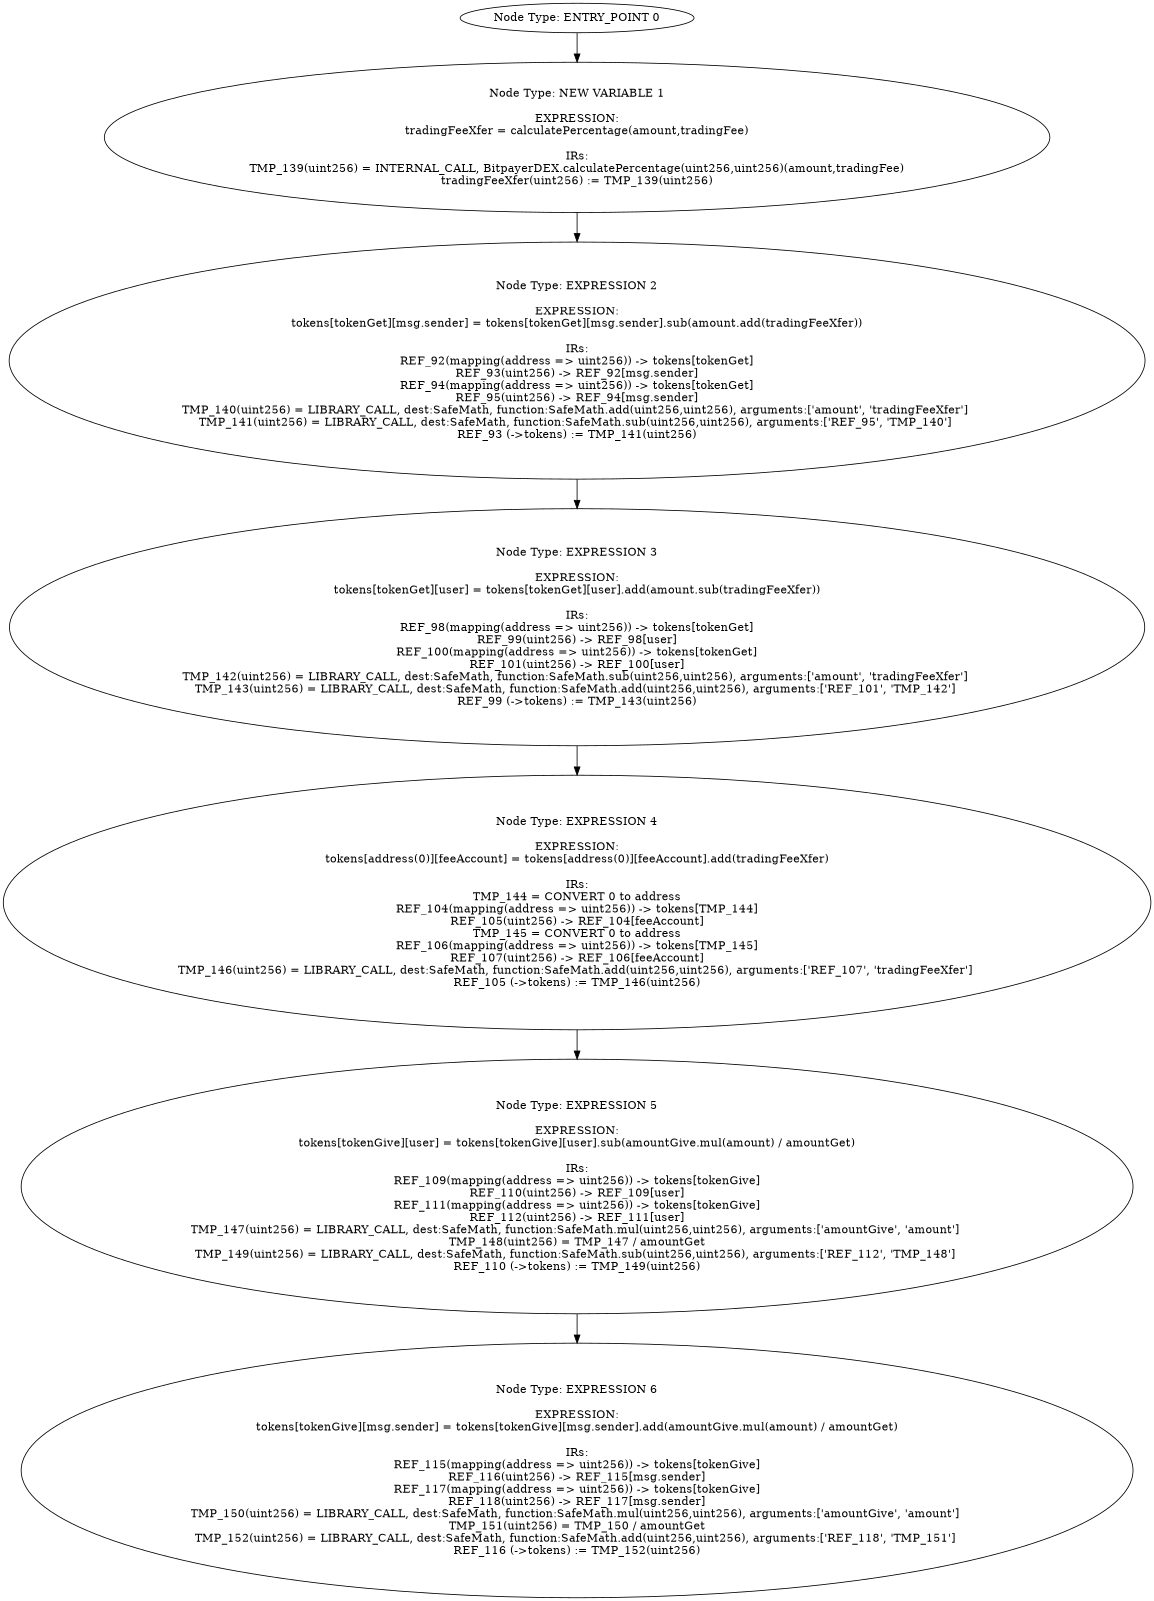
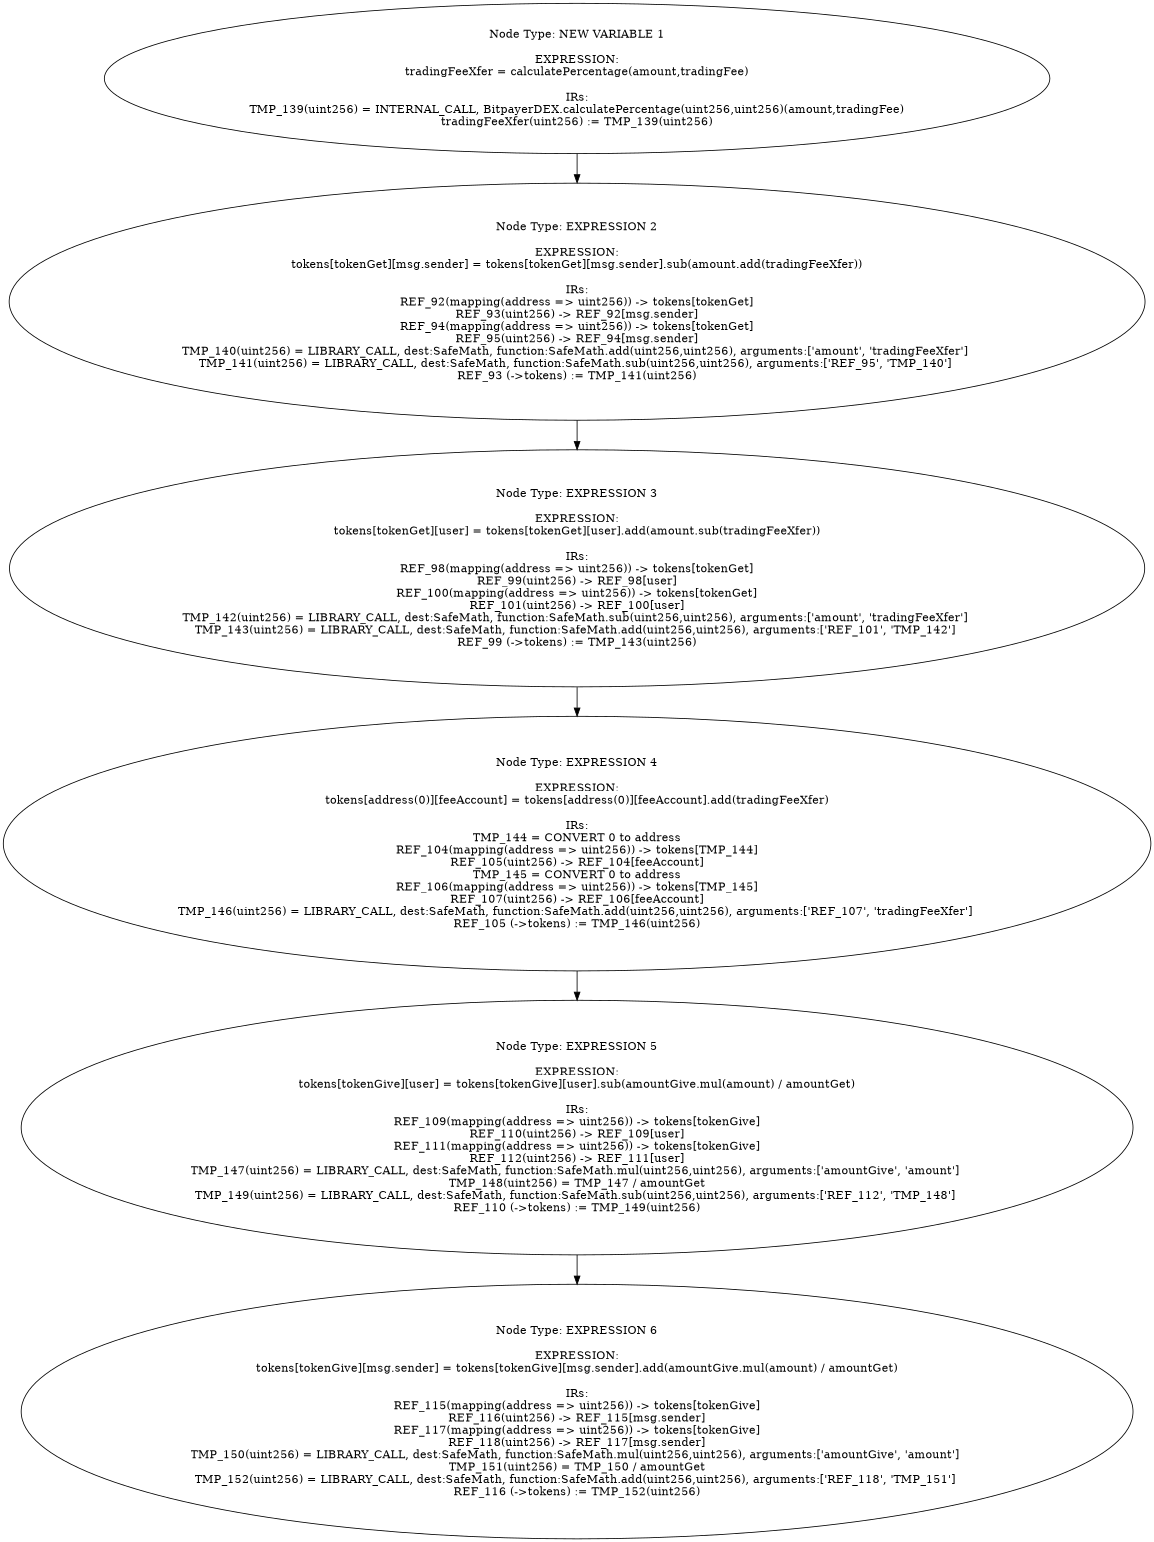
node "Node Type: ENTRY_POINT 0": removed
